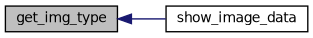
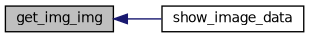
node "get_img_type": label "get_img_type" -> "get_img_img"
